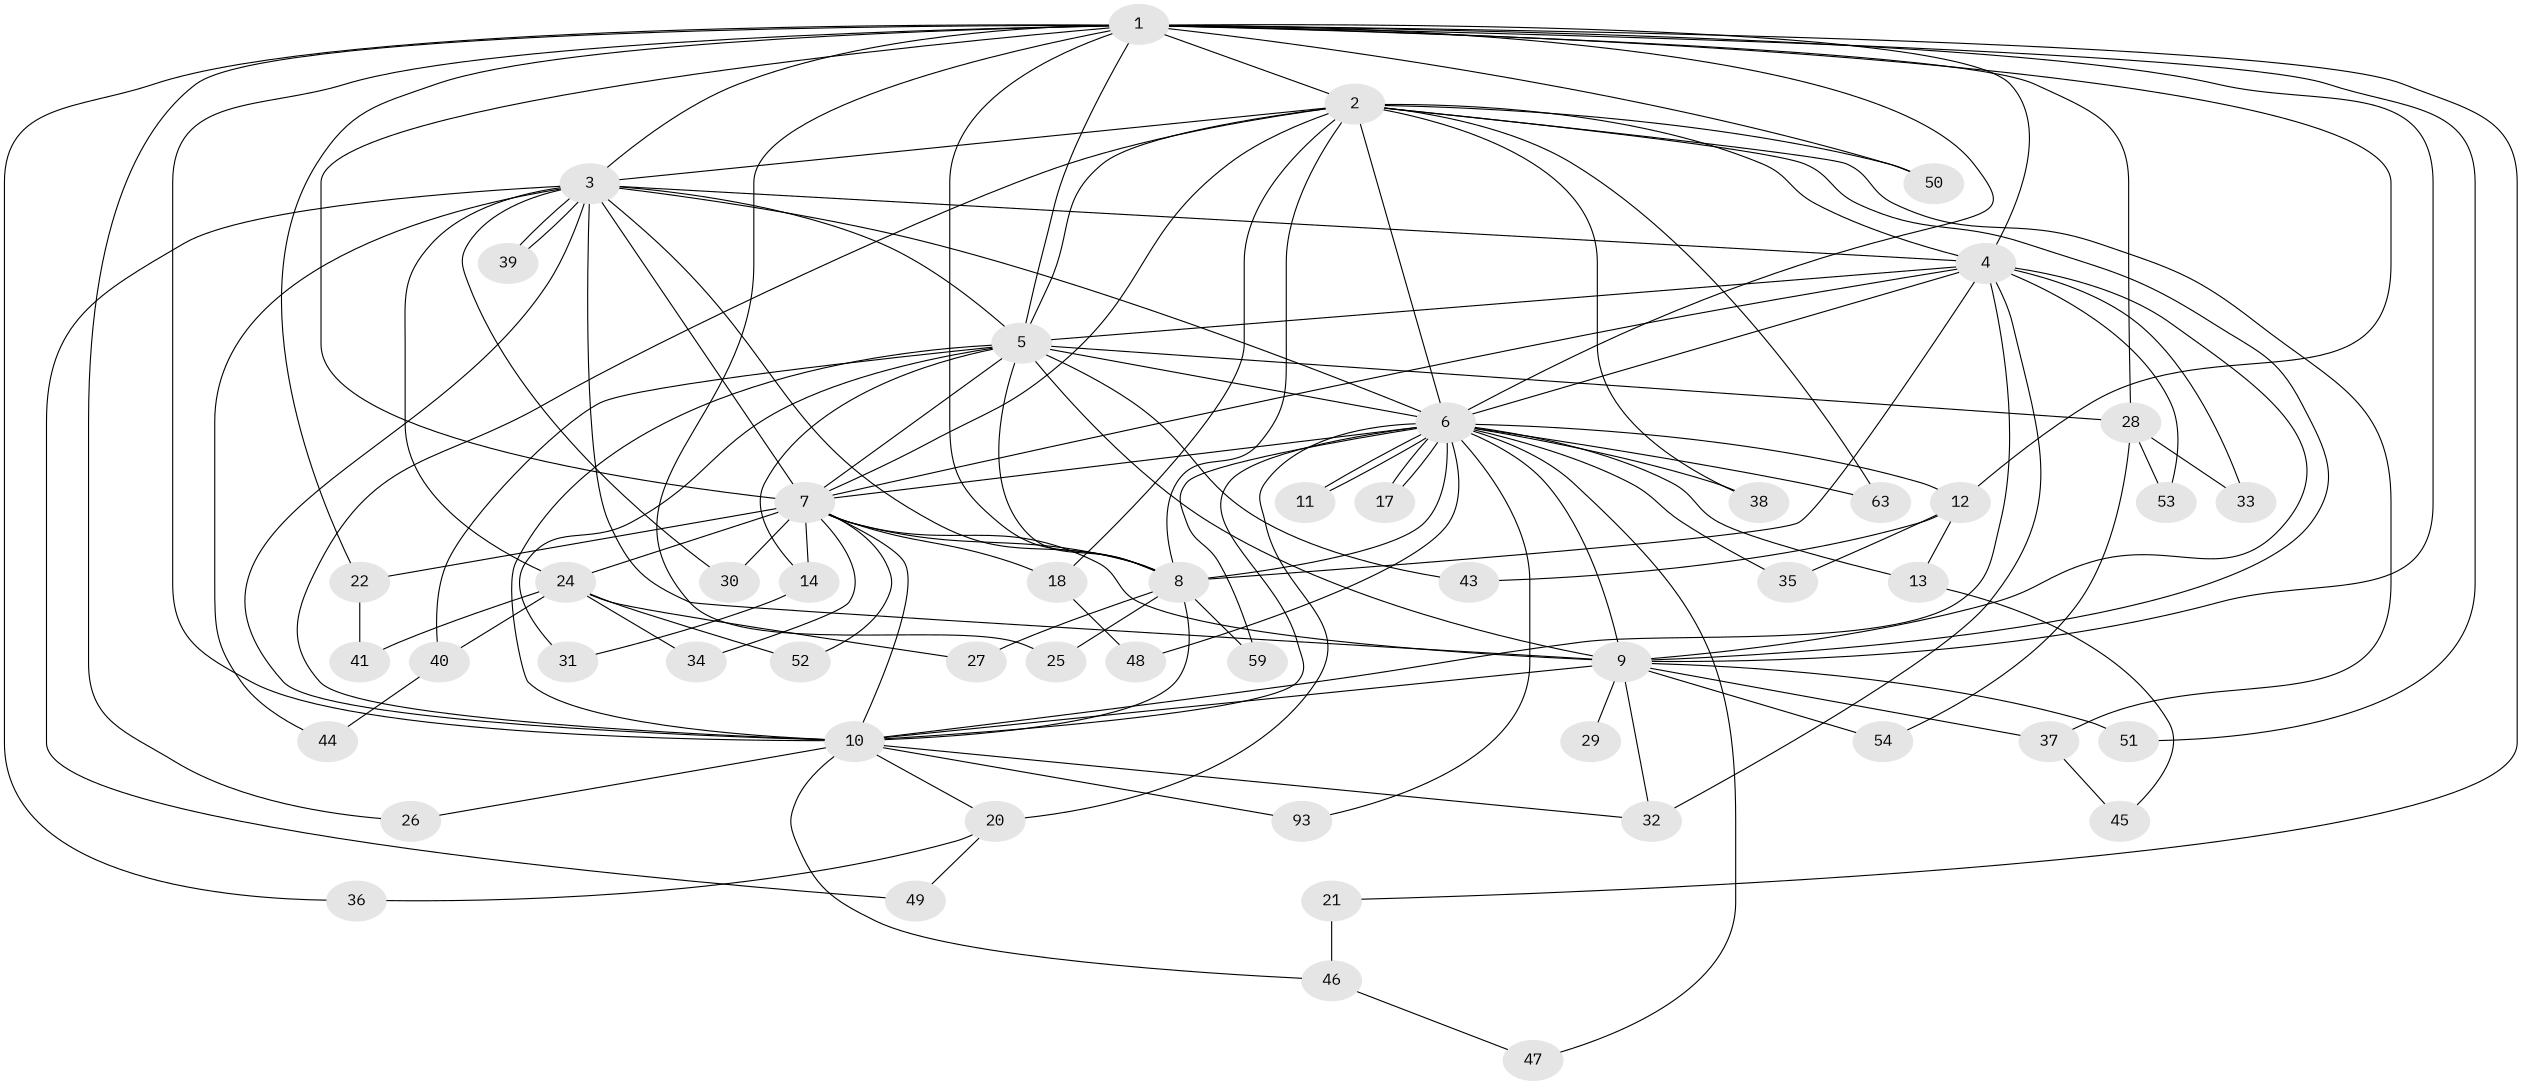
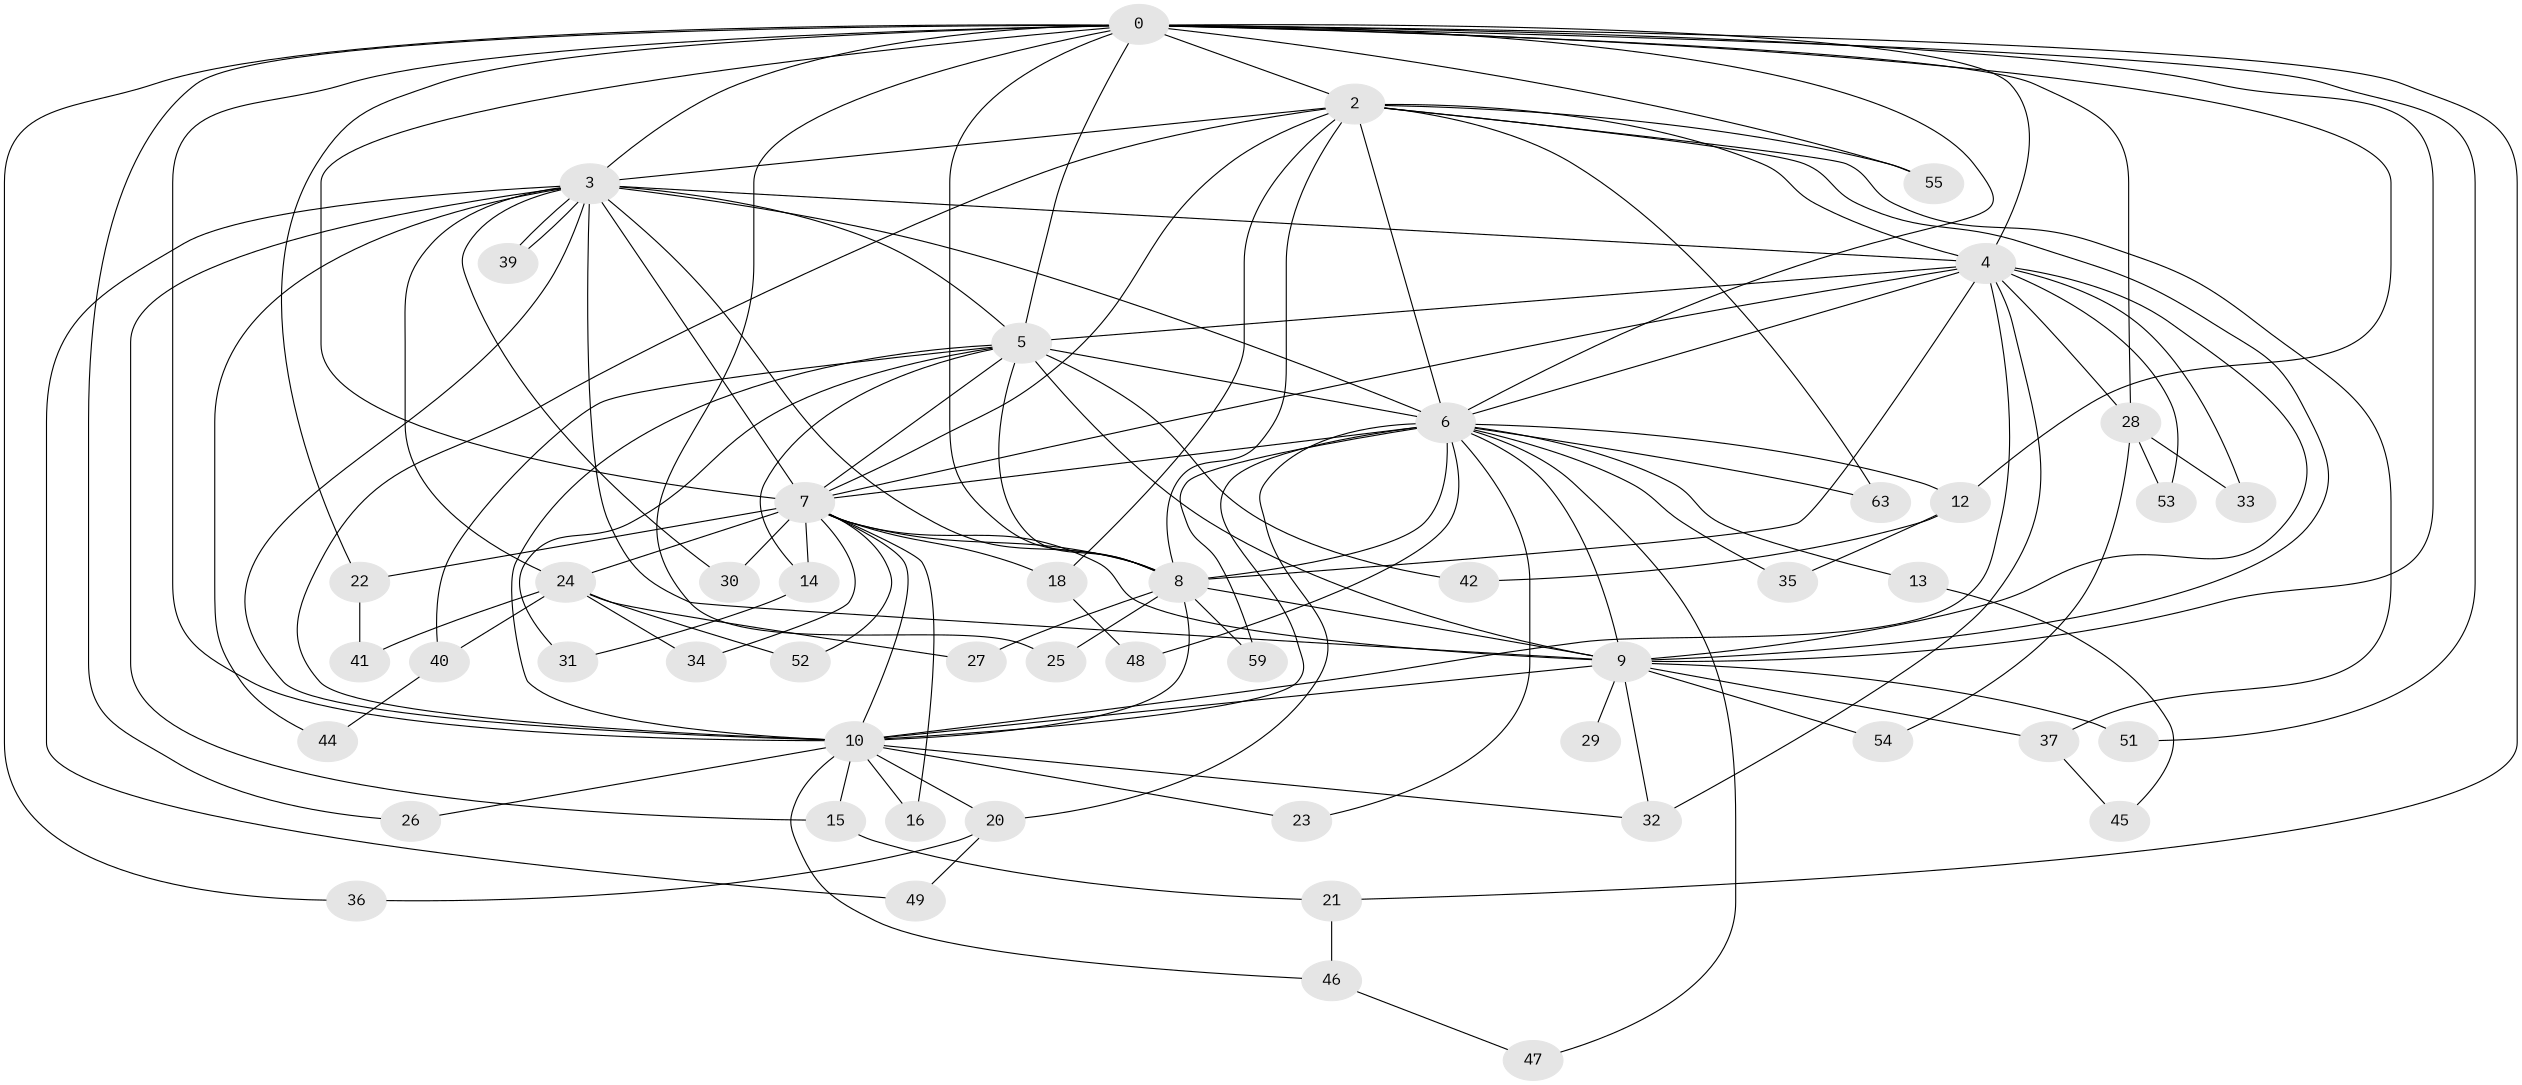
node "1": label "1" -> "0"
edge "2" -- "5": removed
node "50": label "50" -> "55"
edge "5" -- "28": now "4" -- "28"
node "11": removed
node "17": removed
node "38": removed
edge "12" -- "13": removed
node "43": label "43" -> "42"
edge "8" -- "9": added
node "15": added
node "16": added
node "93": label "93" -> "23"
